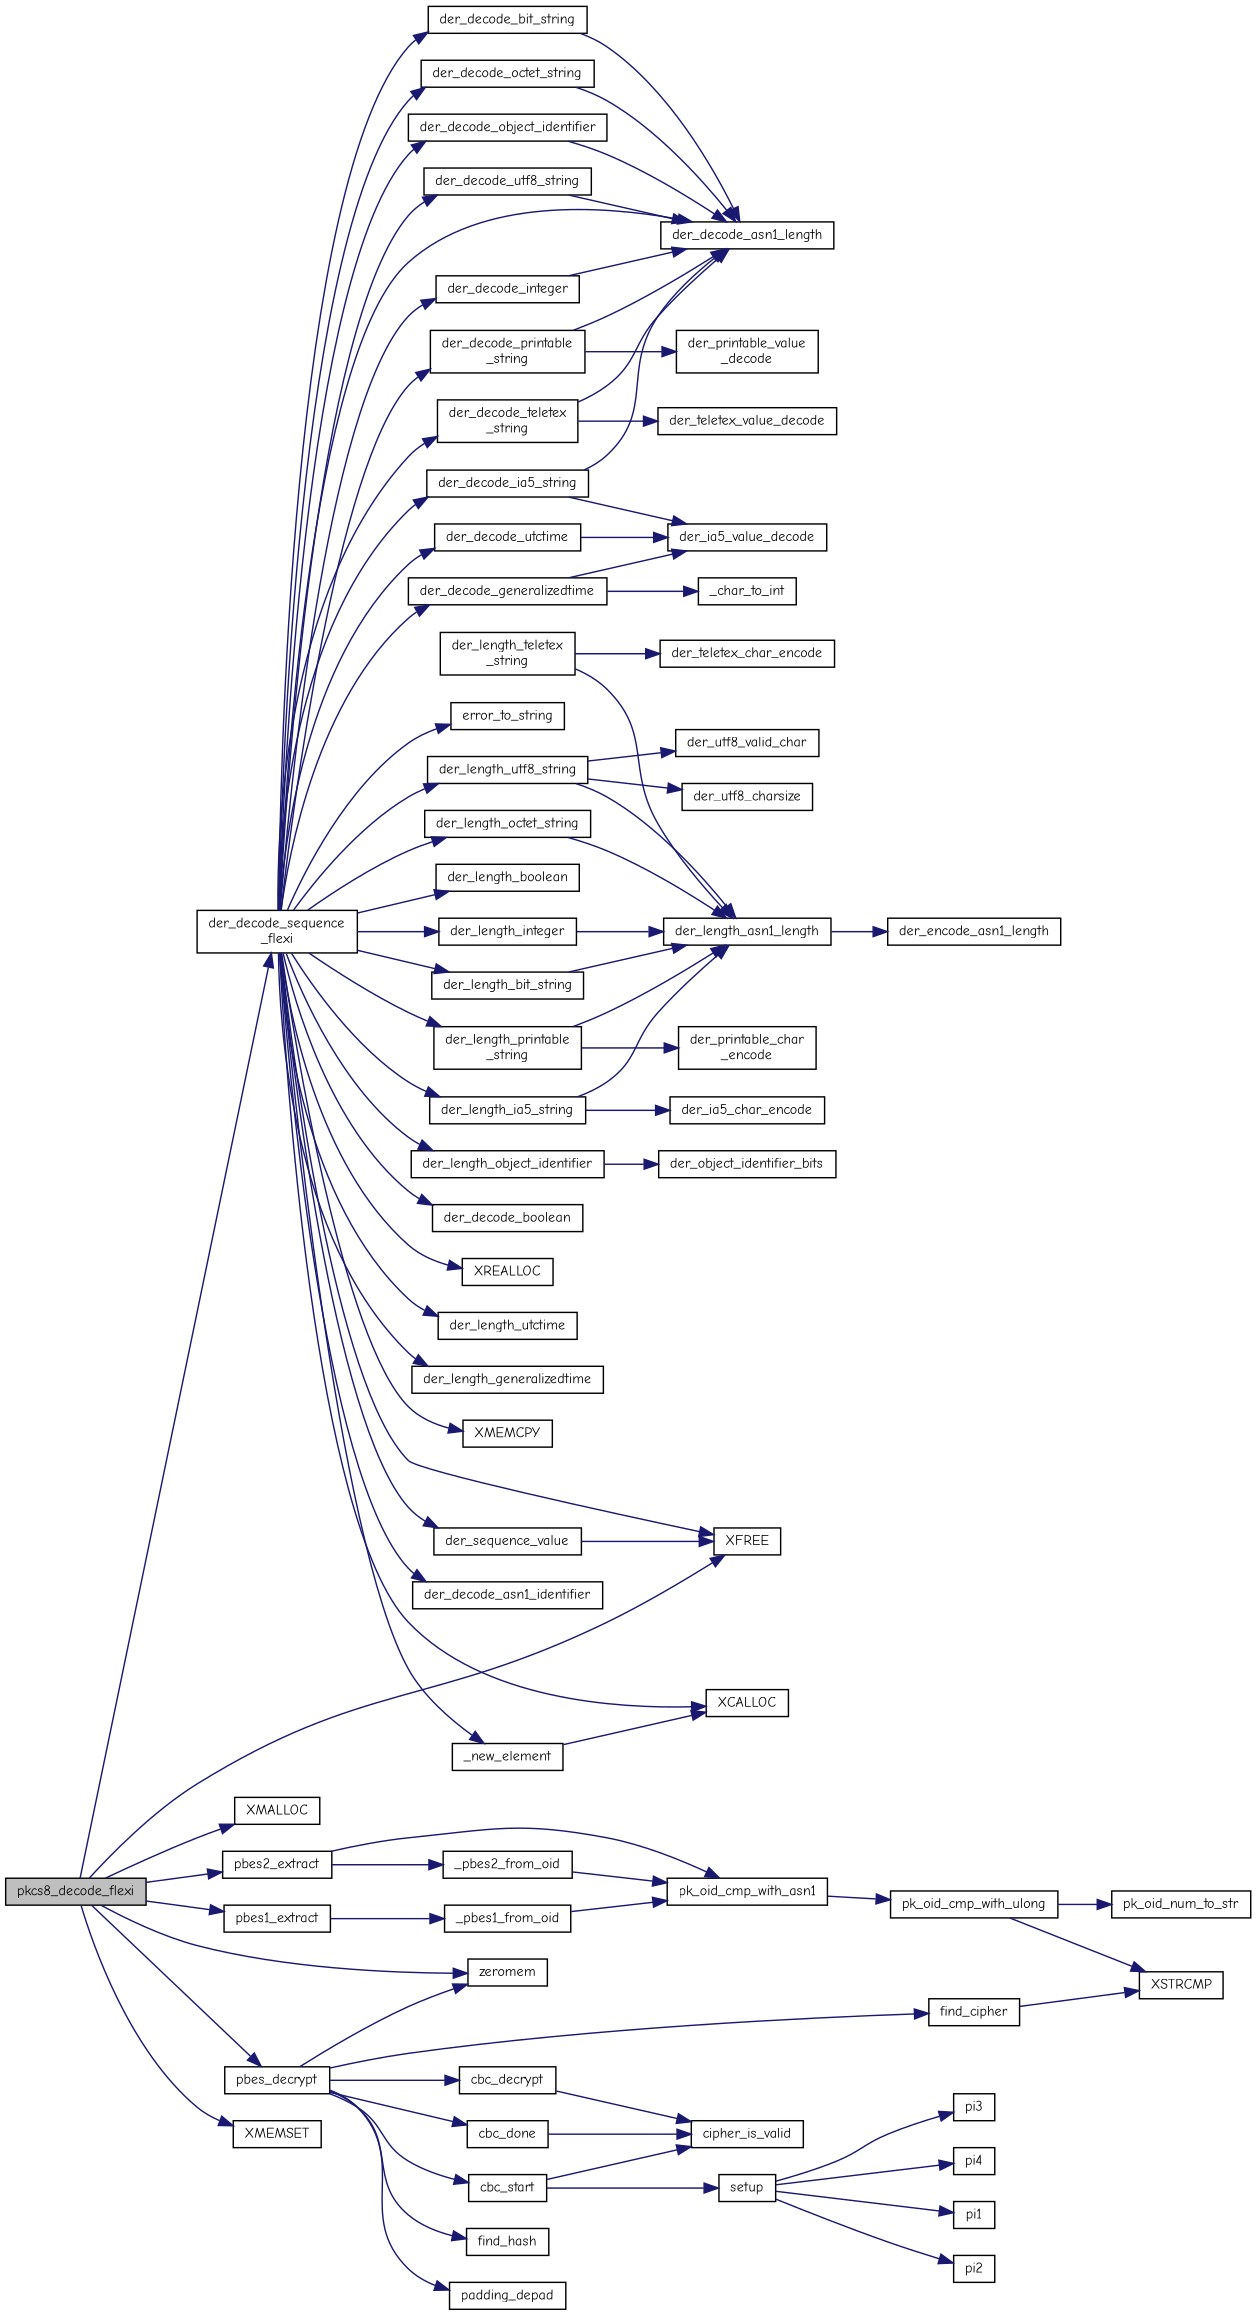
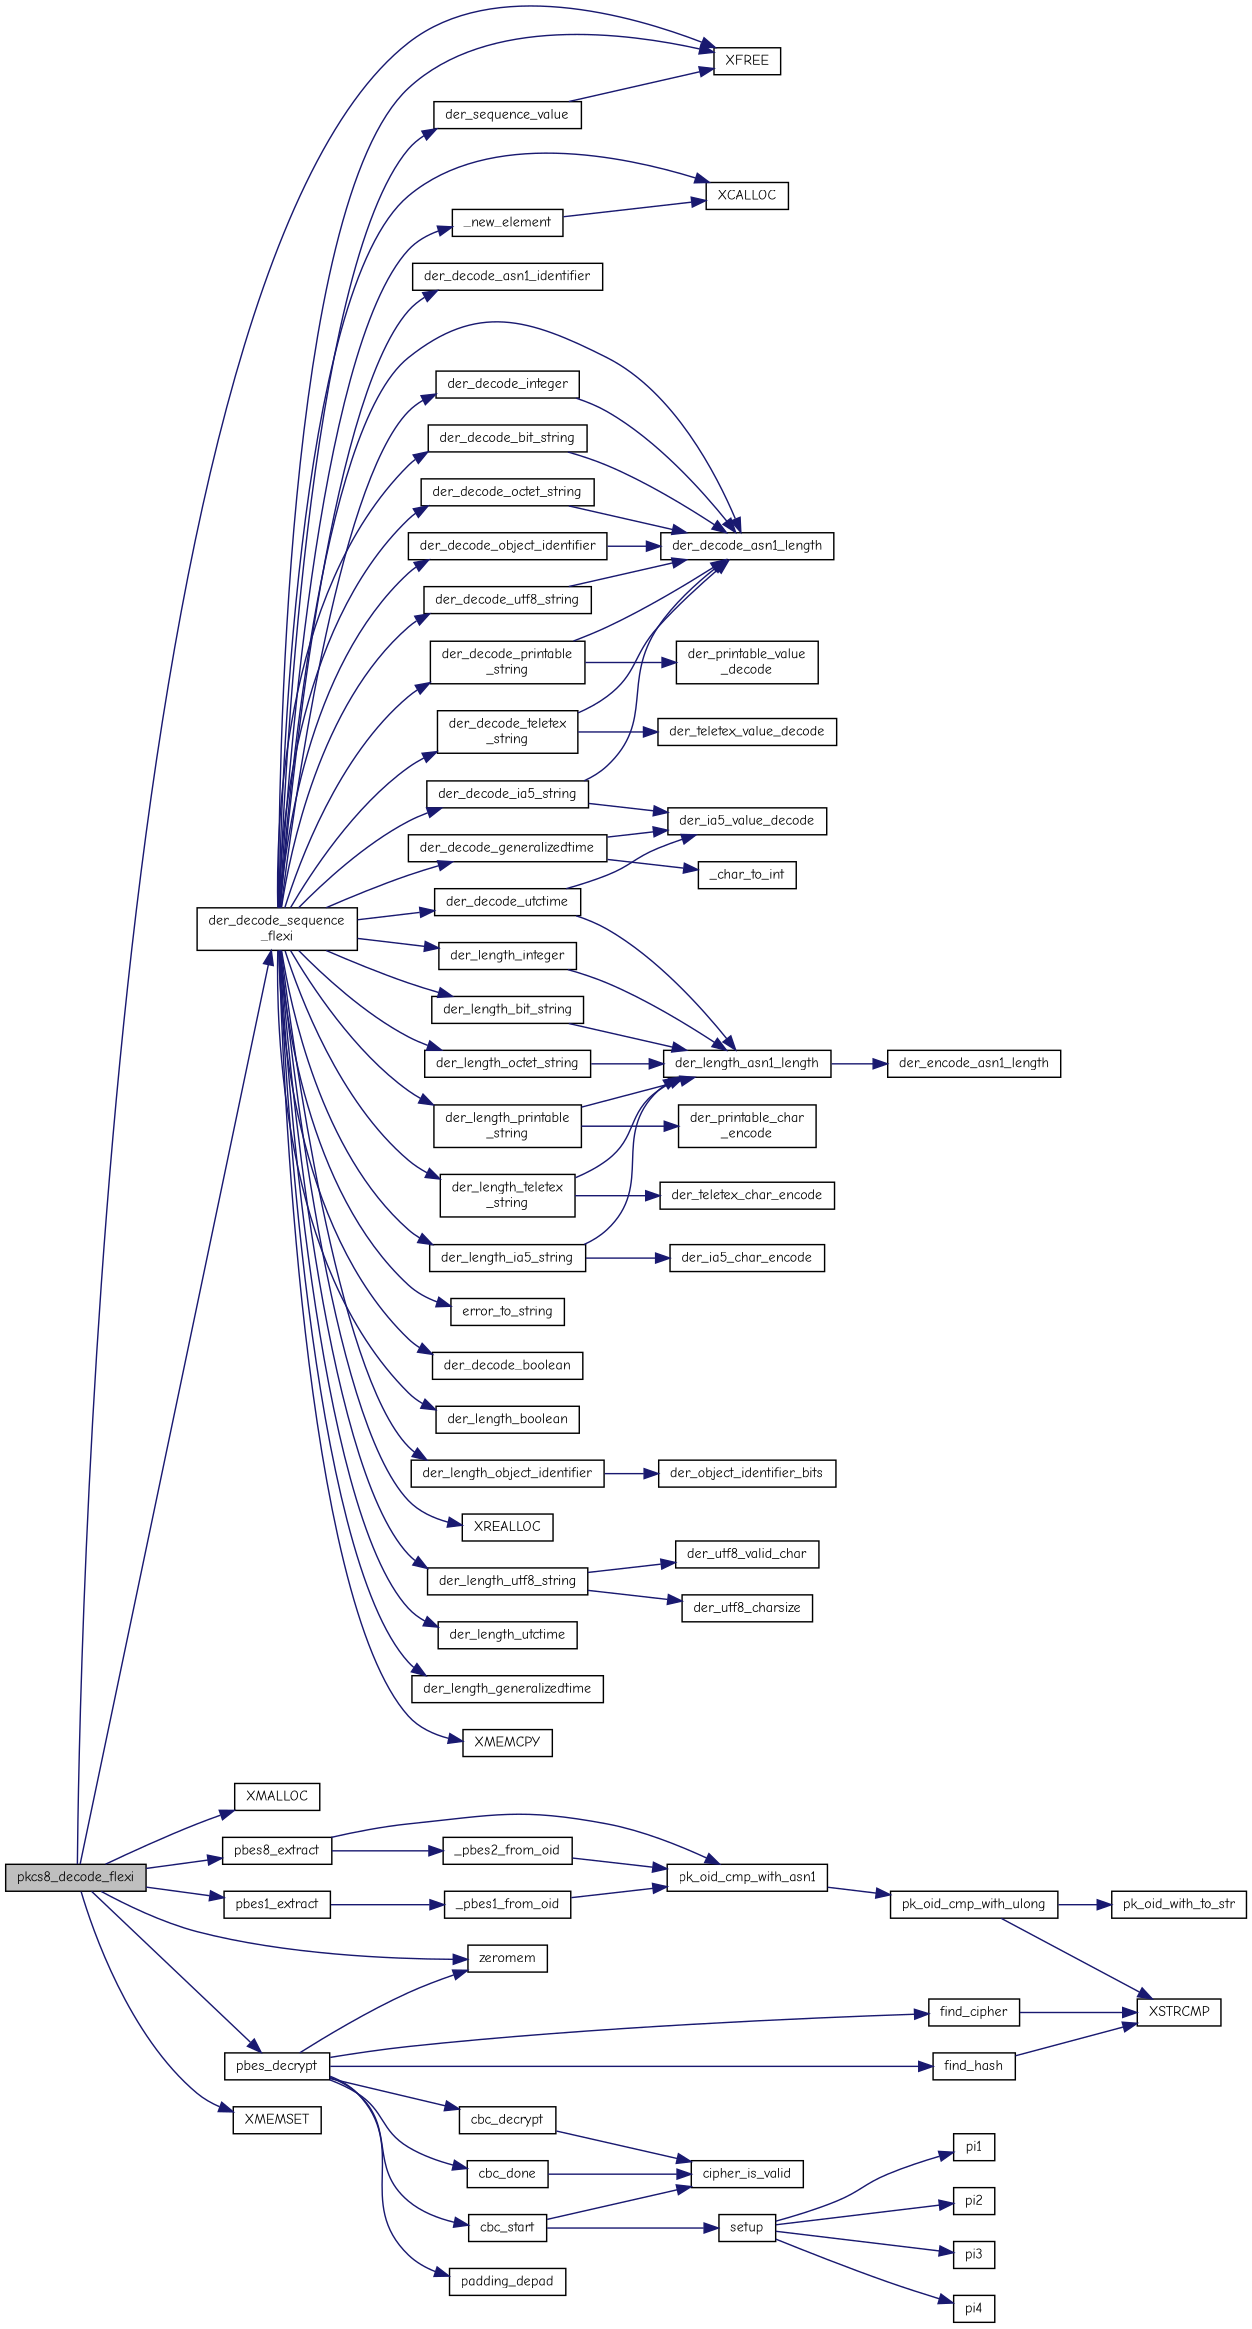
edge "der_length_utf8_string" -> "der_length_asn1_length": now "der_decode_utctime" -> "der_length_asn1_length"
edge "der_decode_sequence _flexi" -> "der_length_teletex _string": added
node "pbes2_extract": label "pbes2_extract" -> "pbes8_extract"
node "pk_oid_num_to_str": label "pk_oid_num_to_str" -> "pk_oid_with_to_str"
edge "find_hash" -> "XSTRCMP": added
